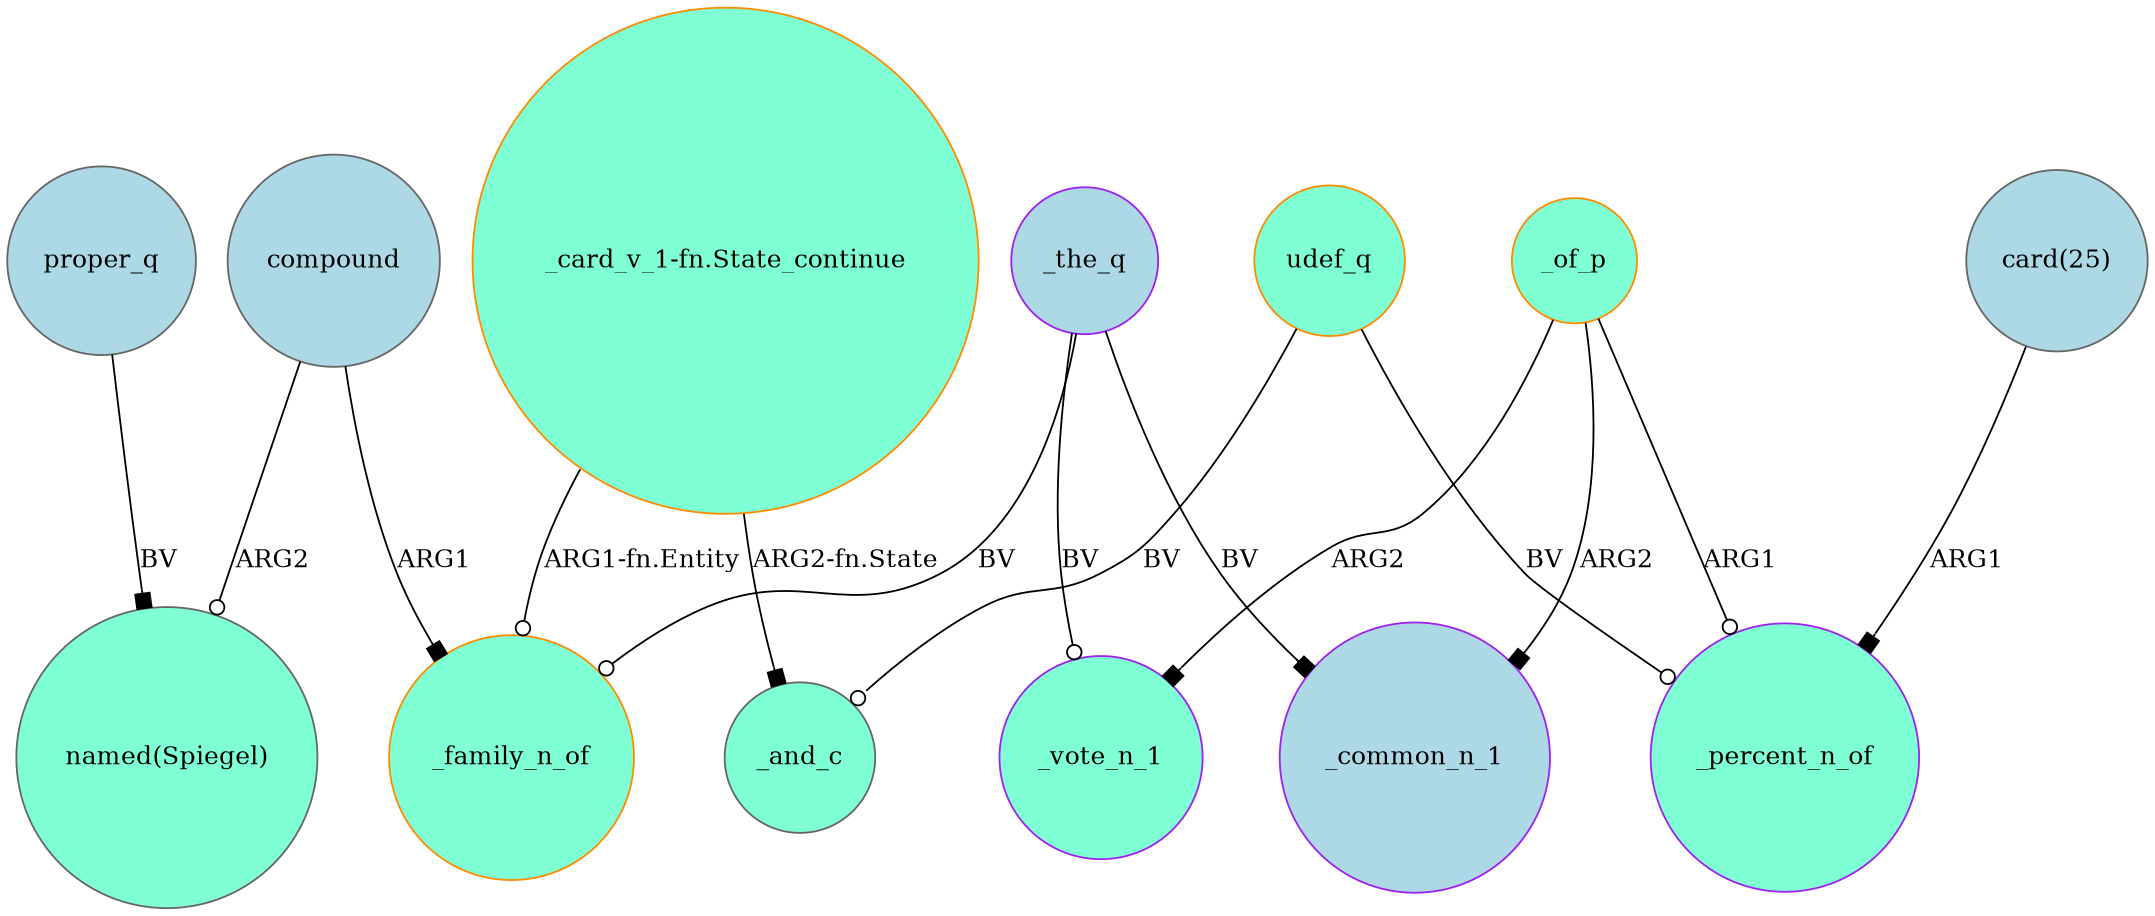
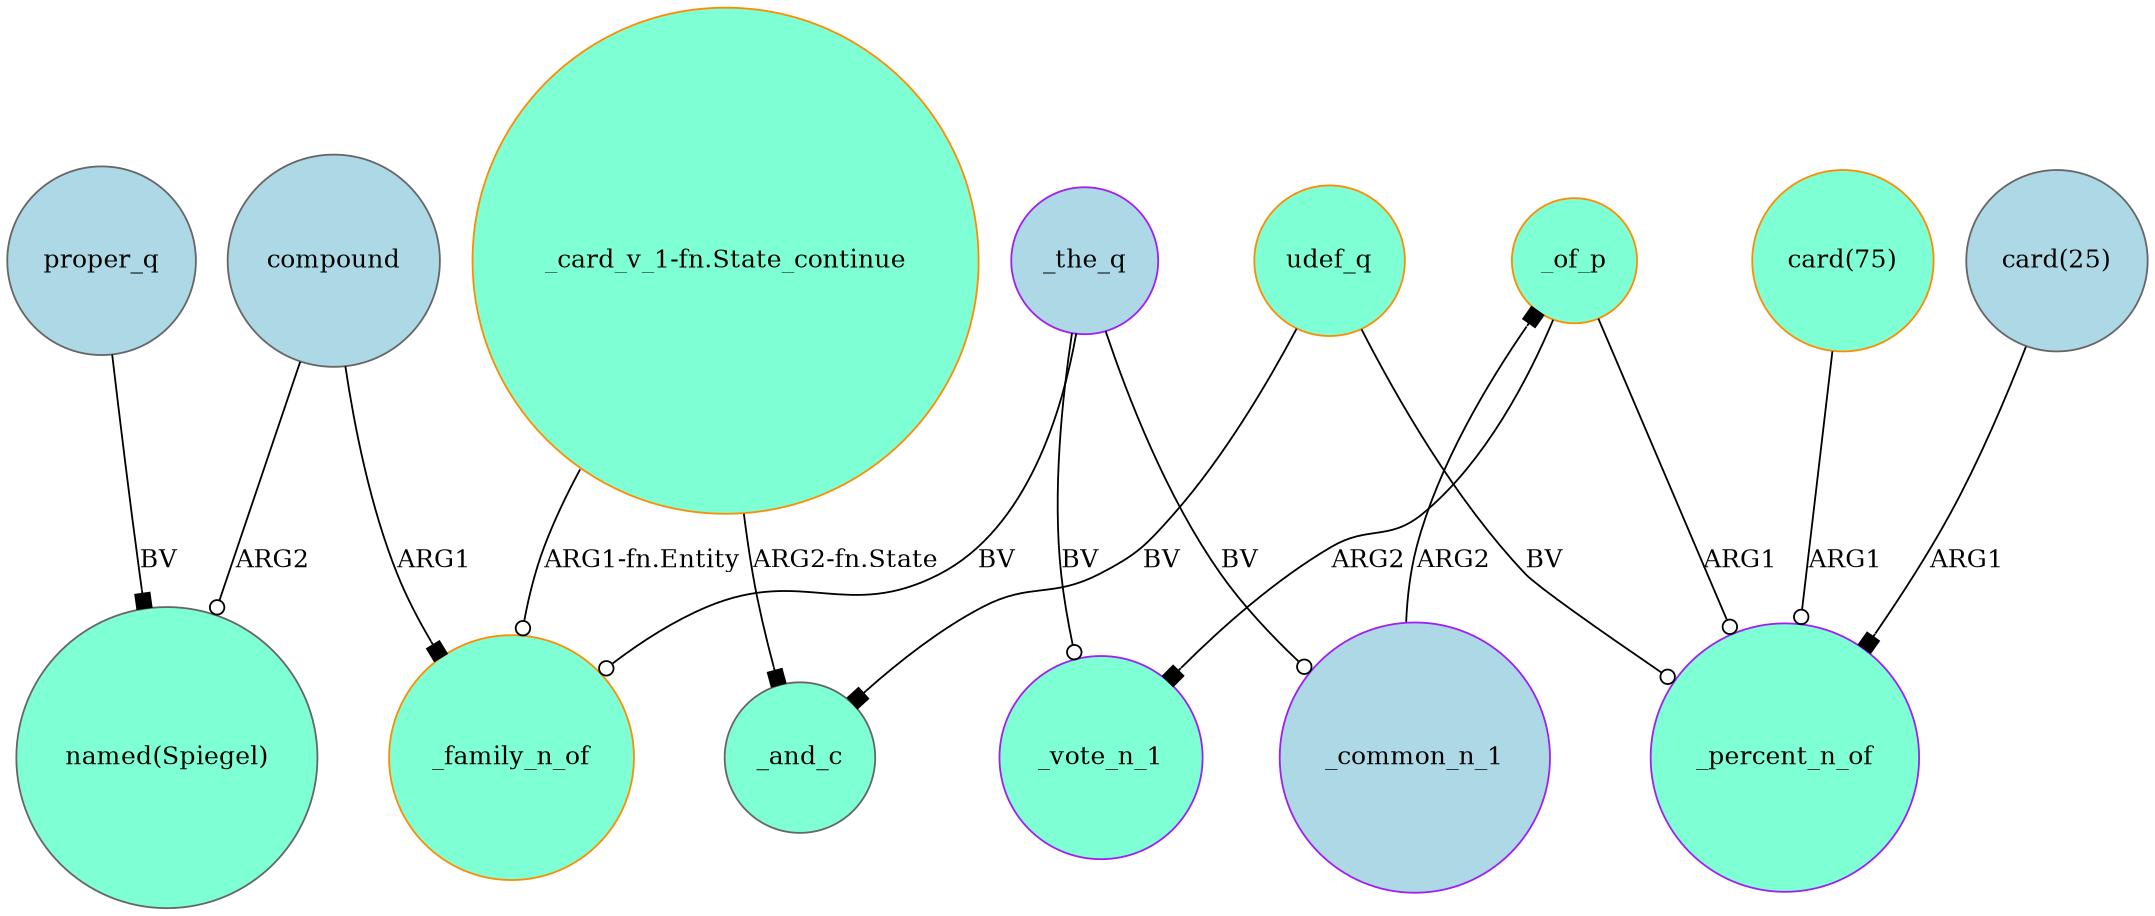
node "card(75)": added
edge "_of_p" -> "_common_n_1": reversed
edge "_the_q" -> "_common_n_1": arrowhead box -> odot
edge "udef_q" -> "_and_c": arrowhead odot -> box
